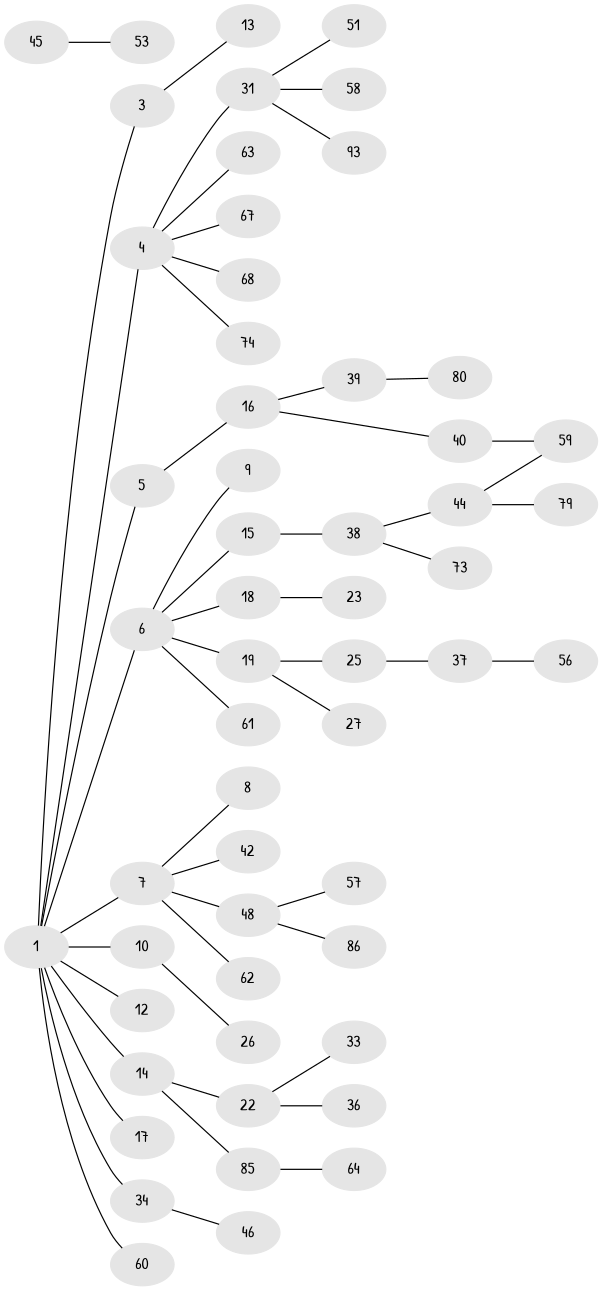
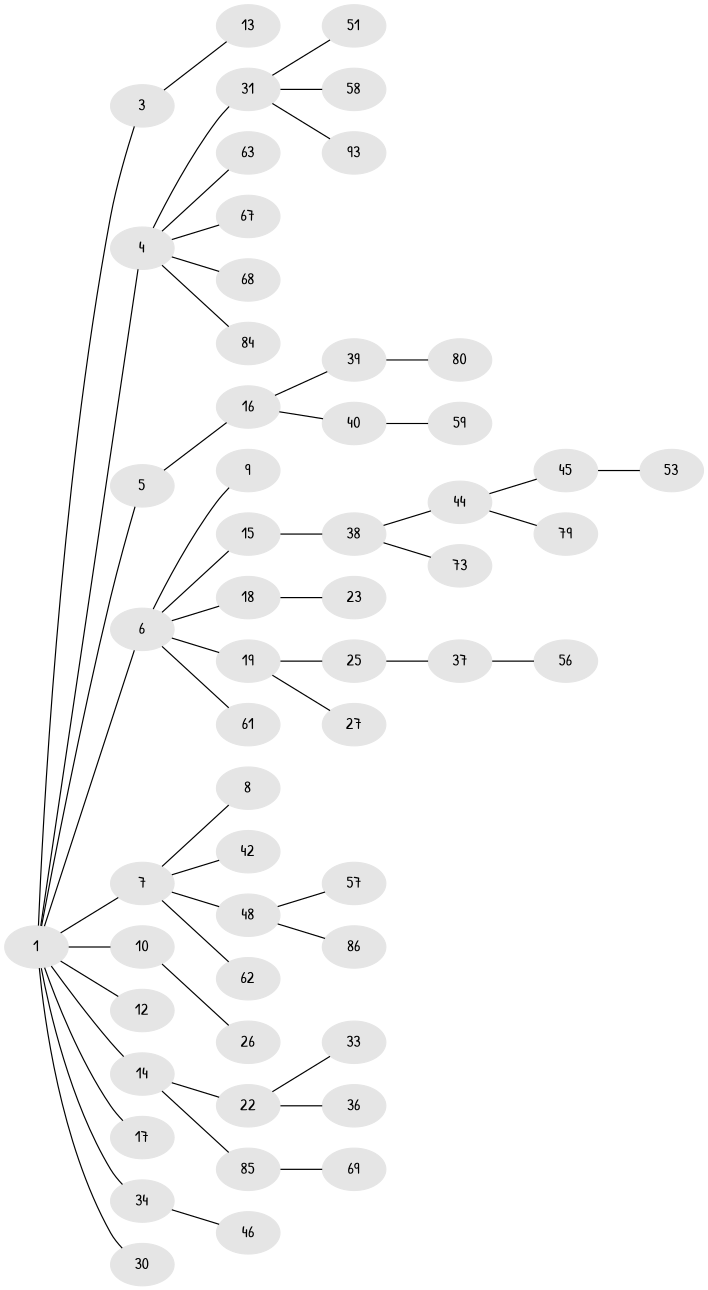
node "74": label "74" -> "84"
edge "59" -- "44": now "45" -- "44"
node "64": label "64" -> "69"
node "60": label "60" -> "30"
